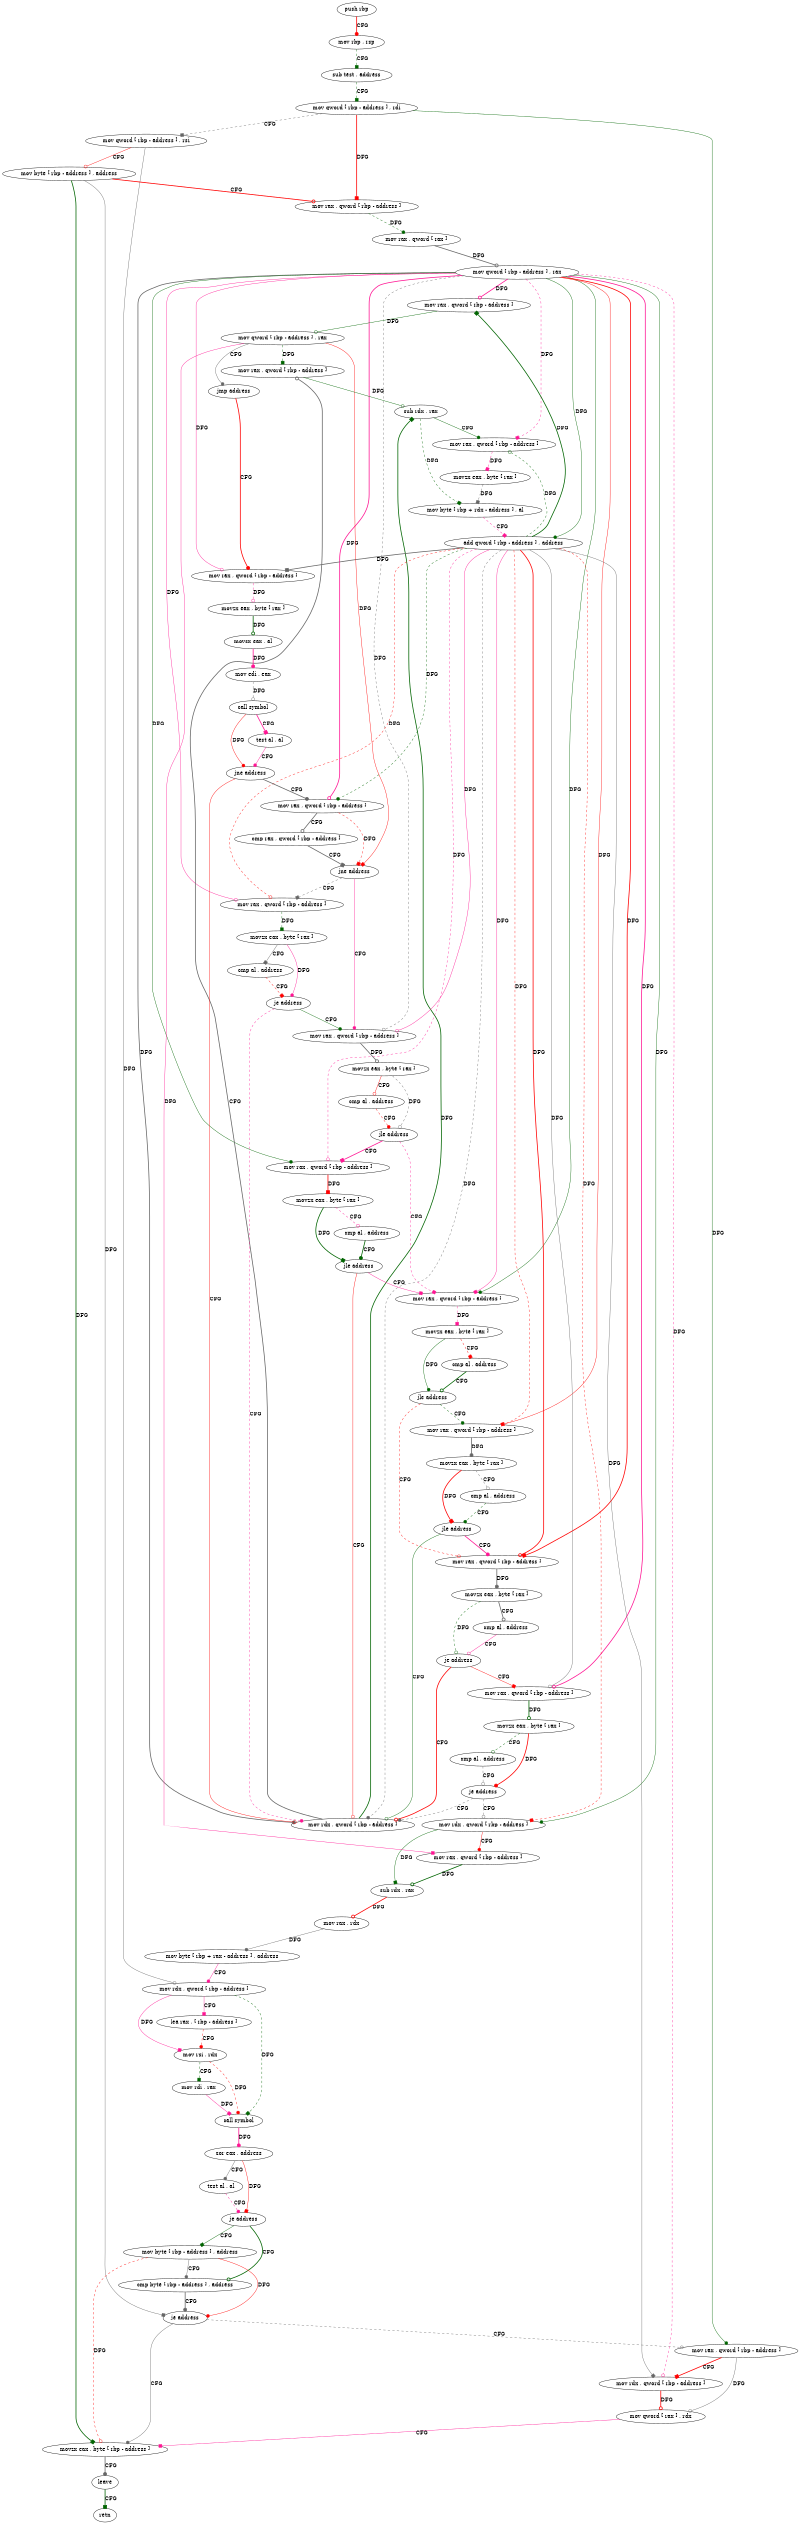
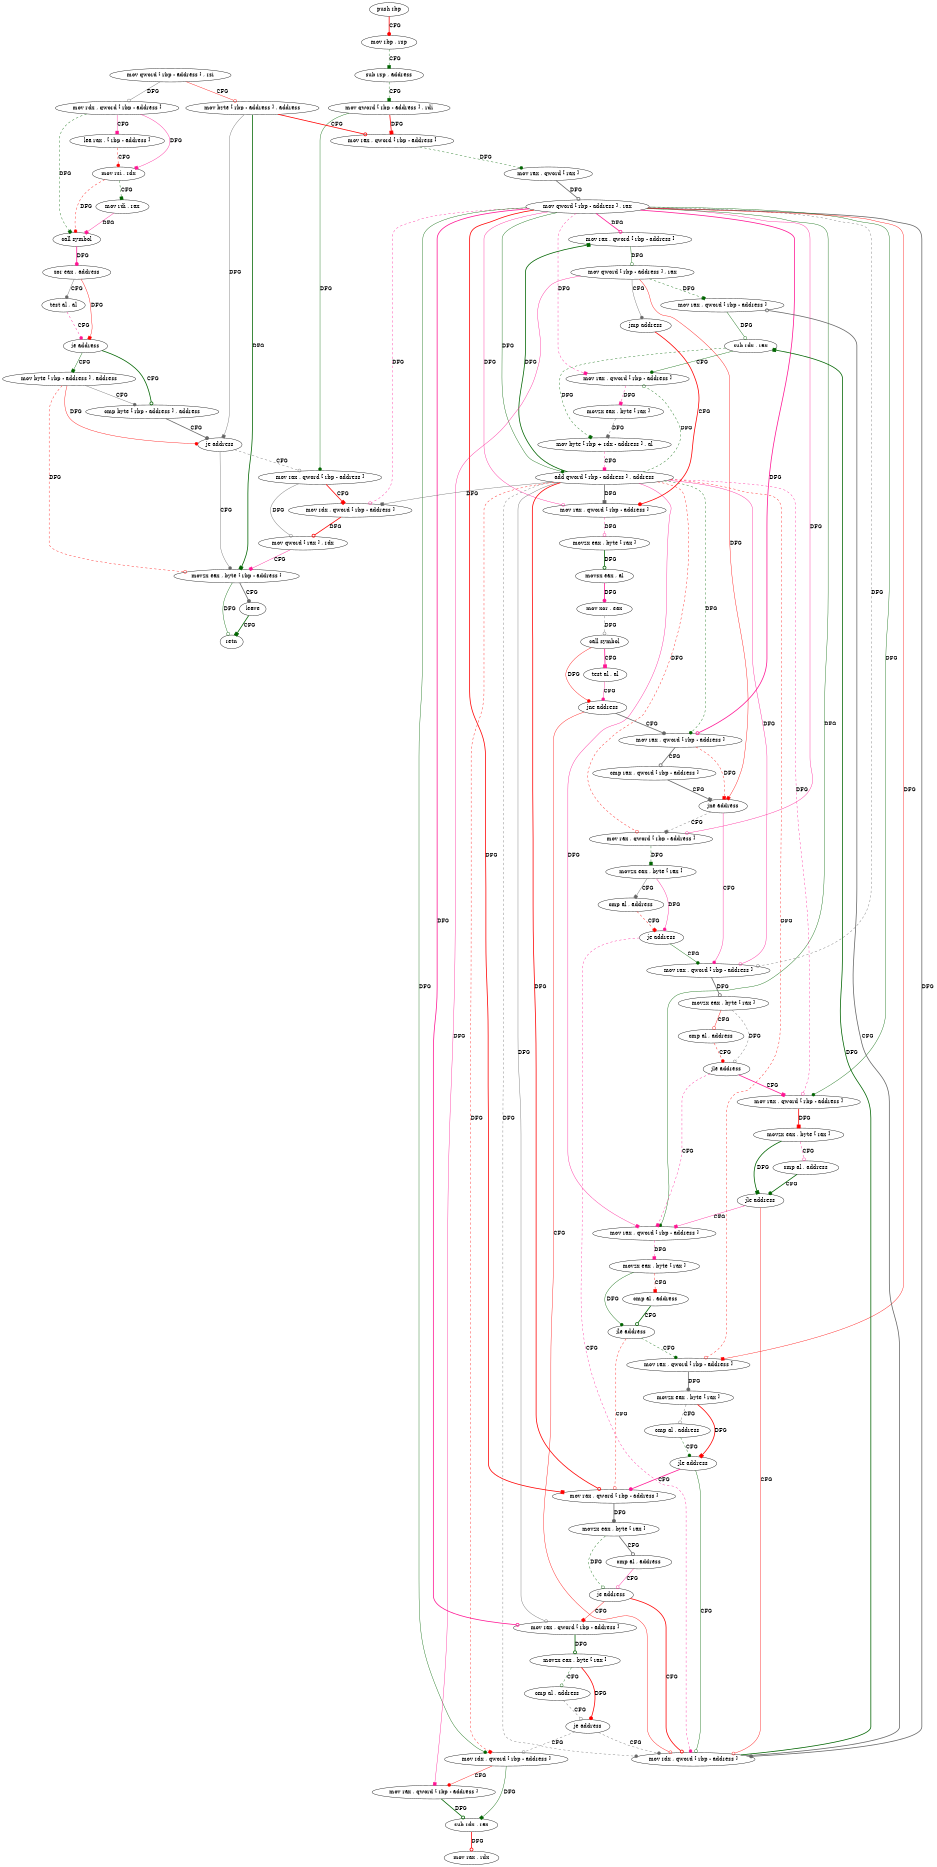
node "sub test , address": label "sub test , address" -> "sub rsp , address"
edge "mov qword [ rbp - address ] , rdi" -> "mov qword [ rbp - address ] , rsi": removed, label "CFG"
edge "movzx eax , byte [ rbp - address ]" -> "retn": added, label "DFG"
node "mov edi , eax": label "mov edi , eax" -> "mov xor , eax"
node "mov byte [ rbp + rax - address ] , address": removed
